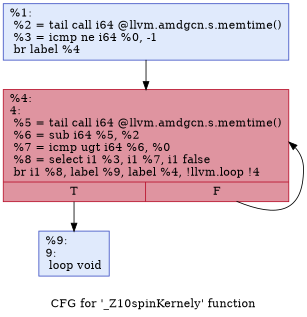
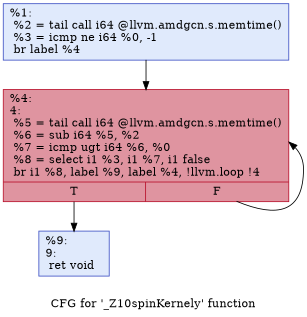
node "%9:": text "loop void" -> "ret void"
